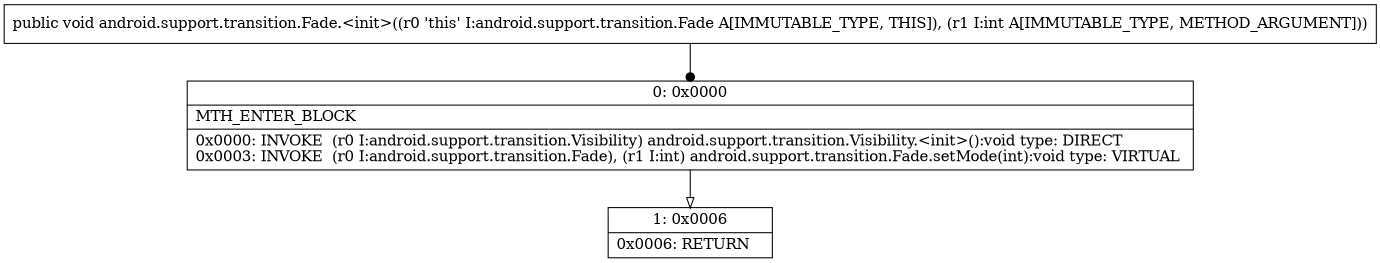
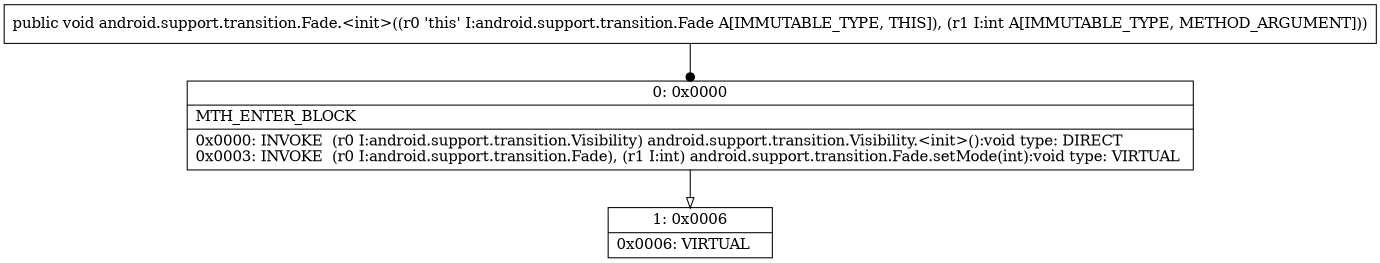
node "1: 0x0006": text "0x0006: RETURN" -> "0x0006: VIRTUAL"
